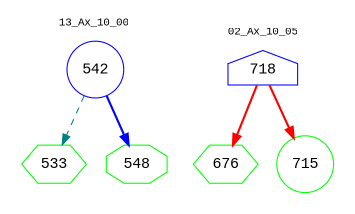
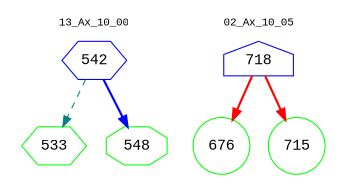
node "542": shape circle -> hexagon
node "676": shape hexagon -> circle
